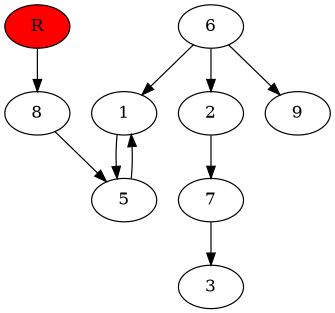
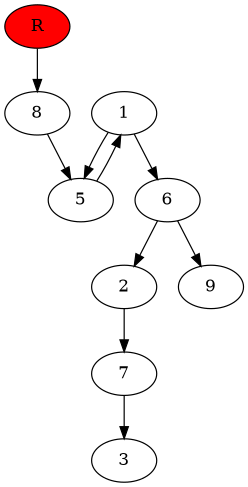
edge "6" -> "1": reversed
